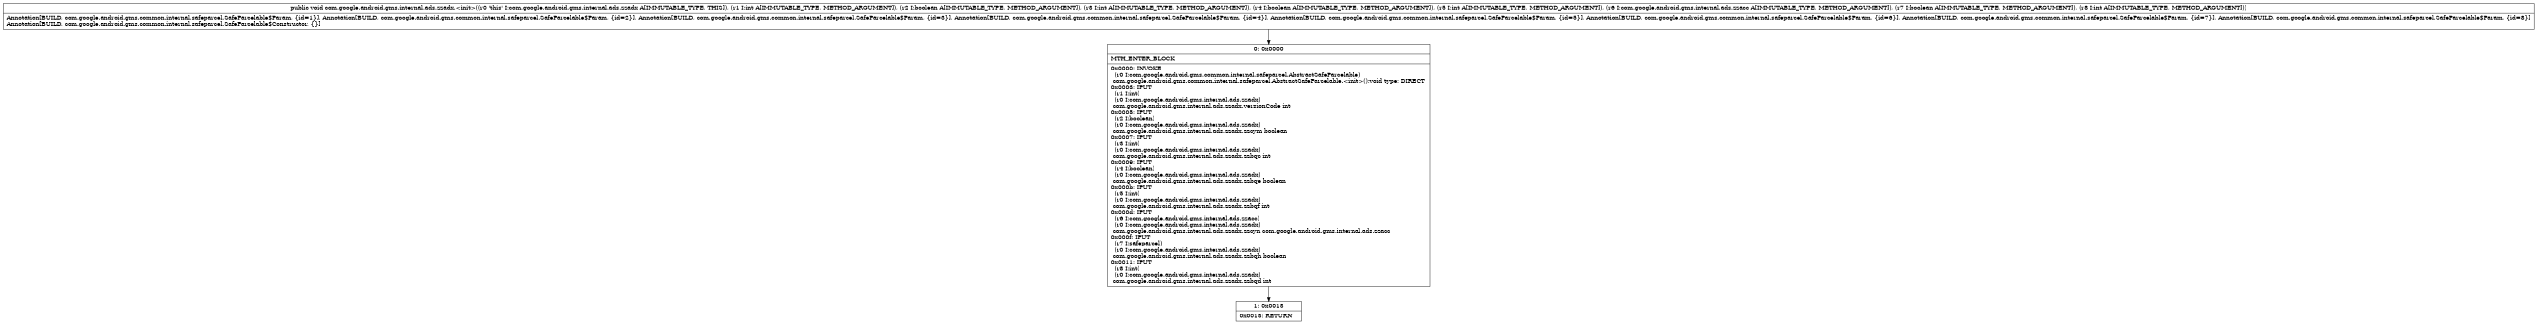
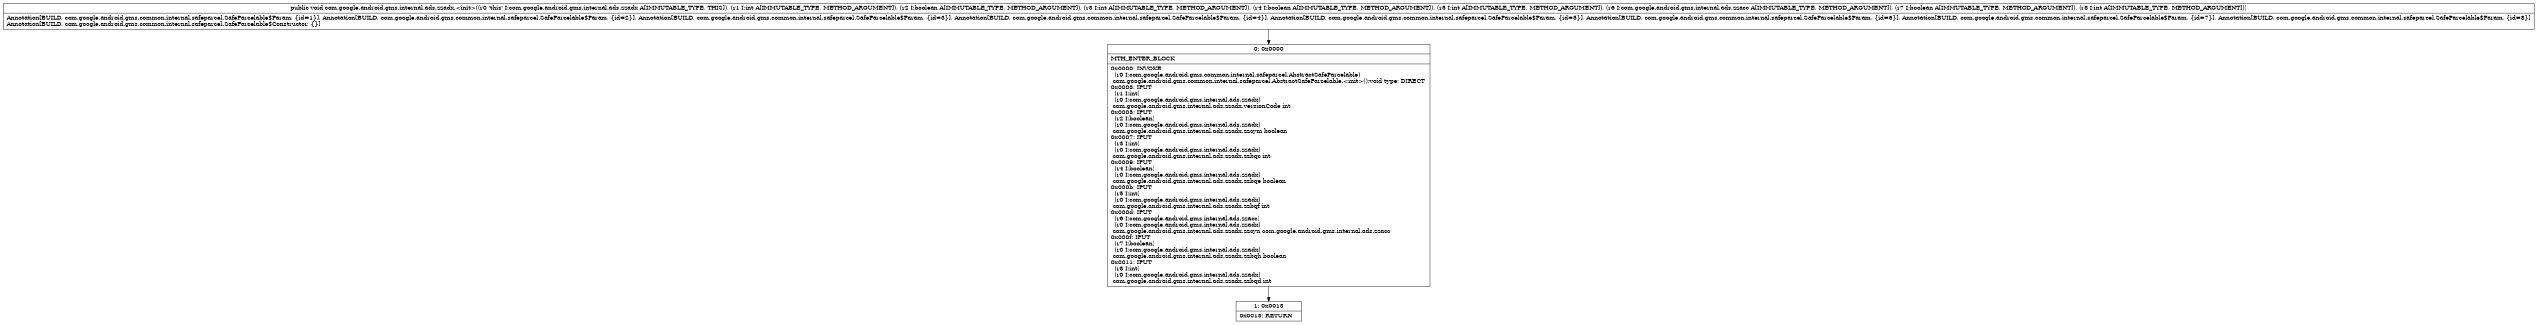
node "0: 0x0000": text "(r7 I:safeparcel)" -> "(r7 I:boolean)"
